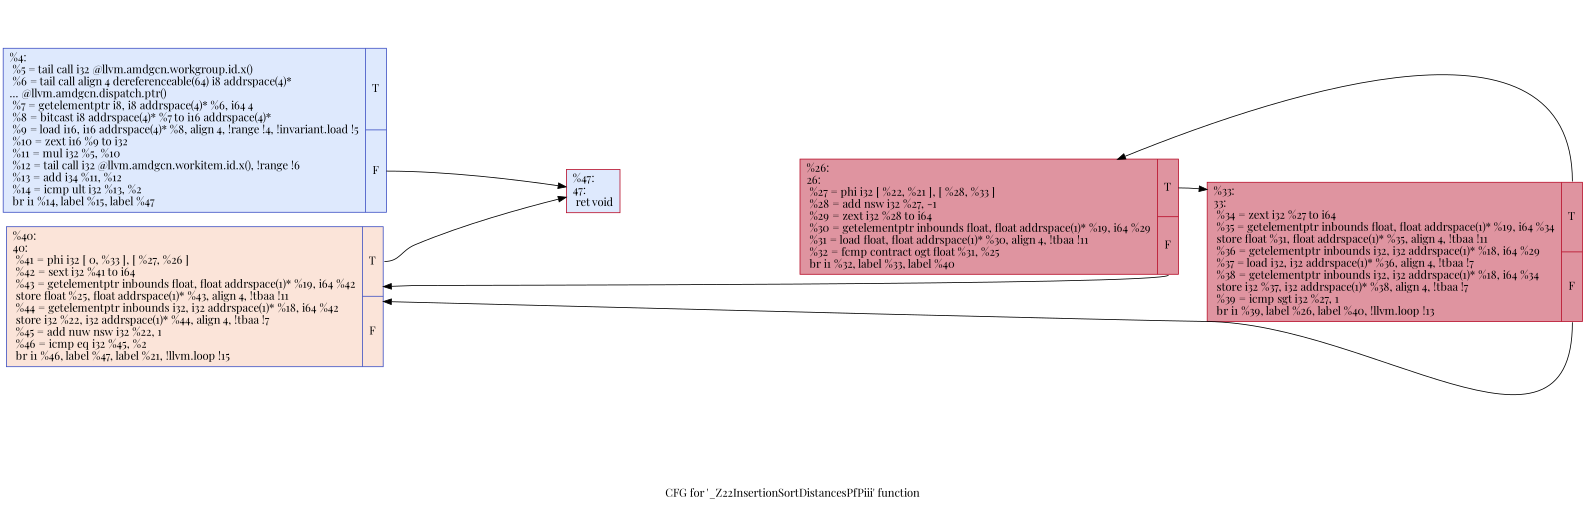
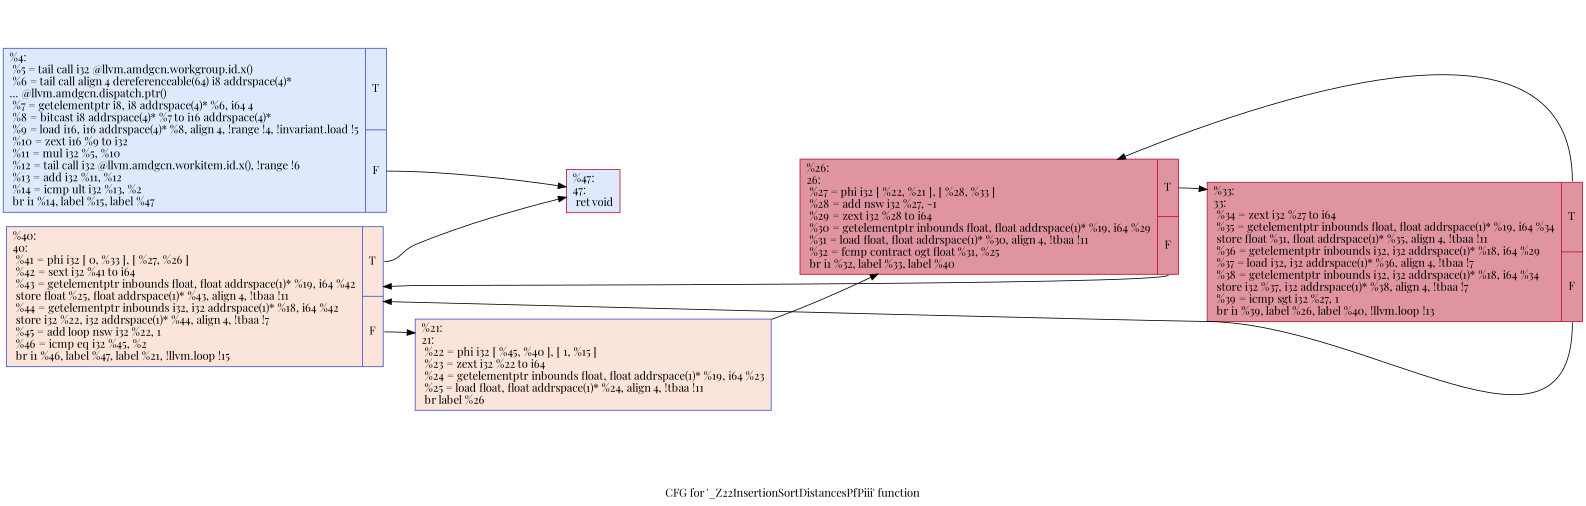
node "%4:": text "%13 = add i34 %11, %12" -> "%13 = add i32 %11, %12"
node "%40:": text "%45 = add nuw nsw i32 %22, 1" -> "%45 = add loop nsw i32 %22, 1"
node "%21:": added
